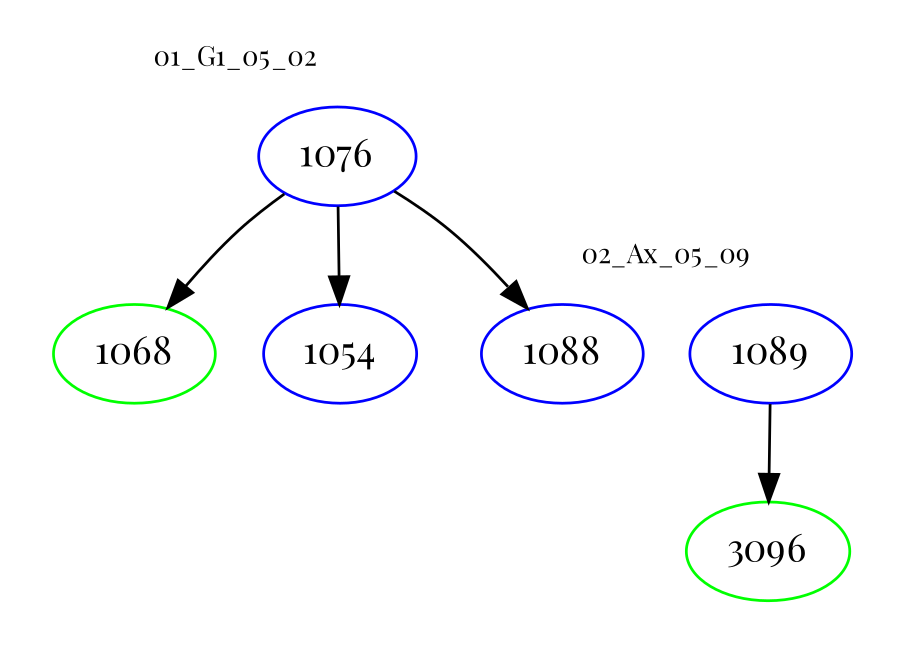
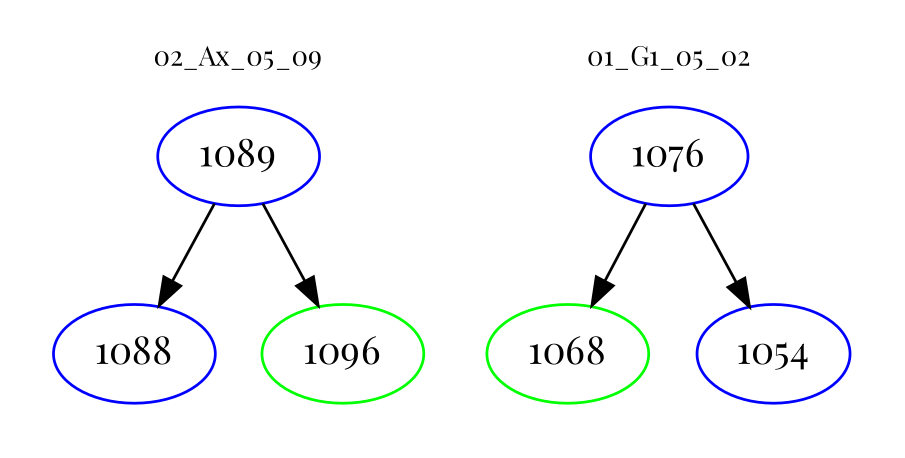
edge "1076" -> "1088": now "1089" -> "1088"
node "3096": label "3096" -> "1096"
